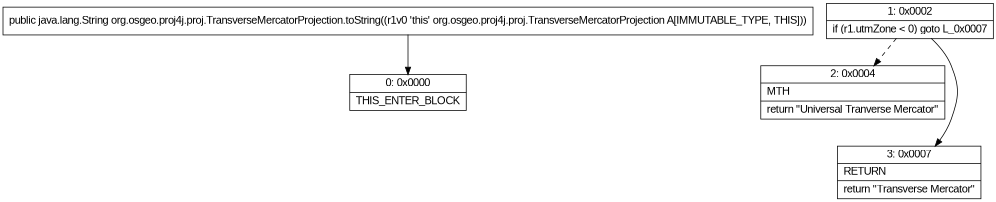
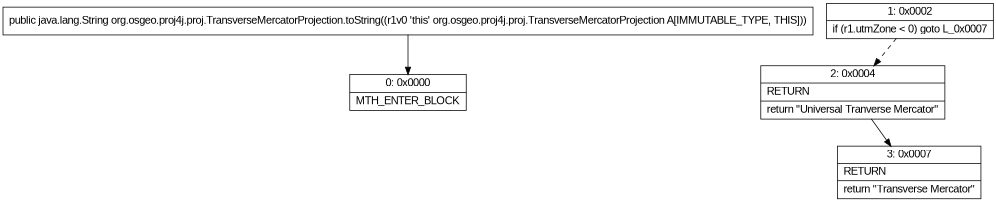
edge "1: 0x0002" -> "3: 0x0007": now "2: 0x0004" -> "3: 0x0007"
node "2: 0x0004": text "MTH" -> "RETURN"
node "0: 0x0000": text "THIS_ENTER_BLOCK" -> "MTH_ENTER_BLOCK"
